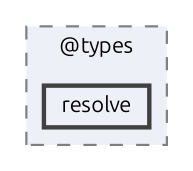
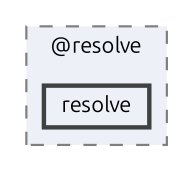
cluster "@types": label "@types" -> "@resolve"
